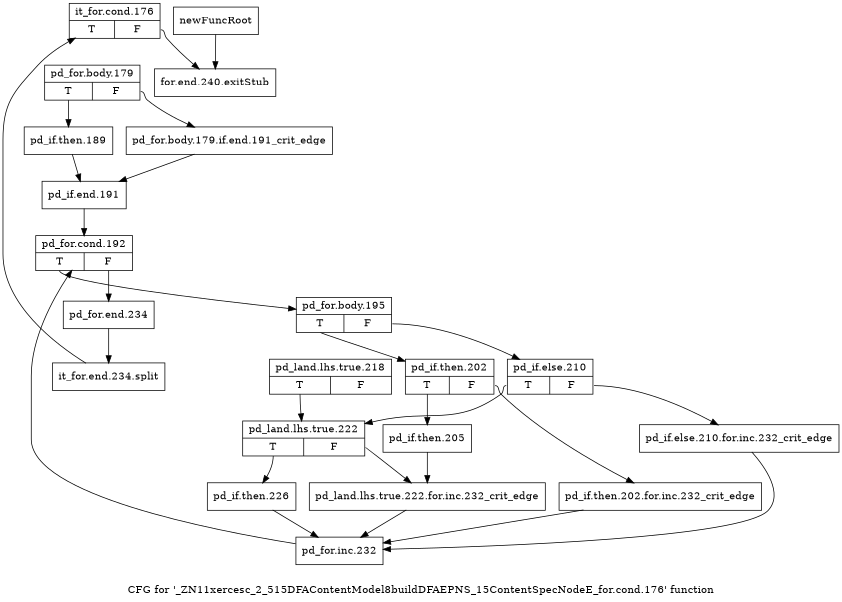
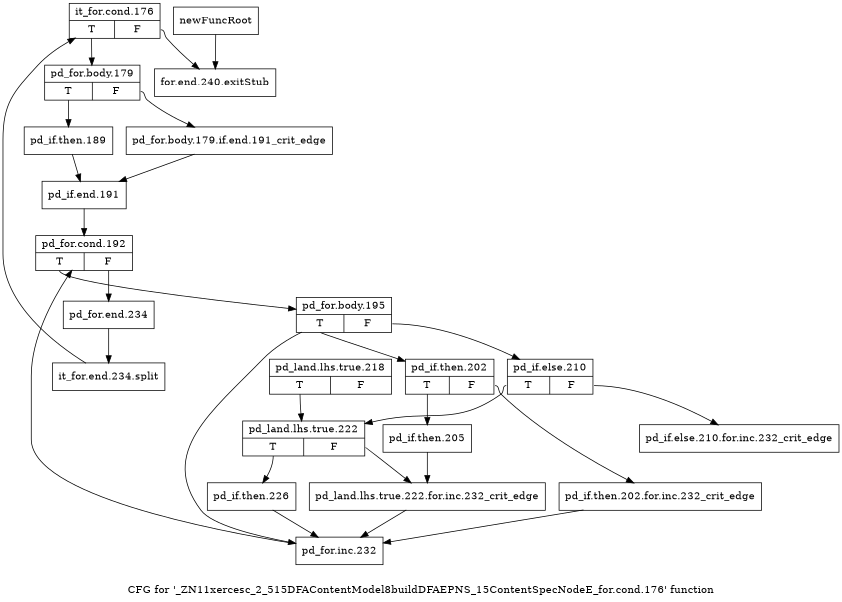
edge "it_for.cond.176" -> "pd_for.body.179": added
edge "pd_if.else.210.for.inc.232_crit_edge" -> "pd_for.inc.232": now "pd_for.body.195" -> "pd_for.inc.232"
